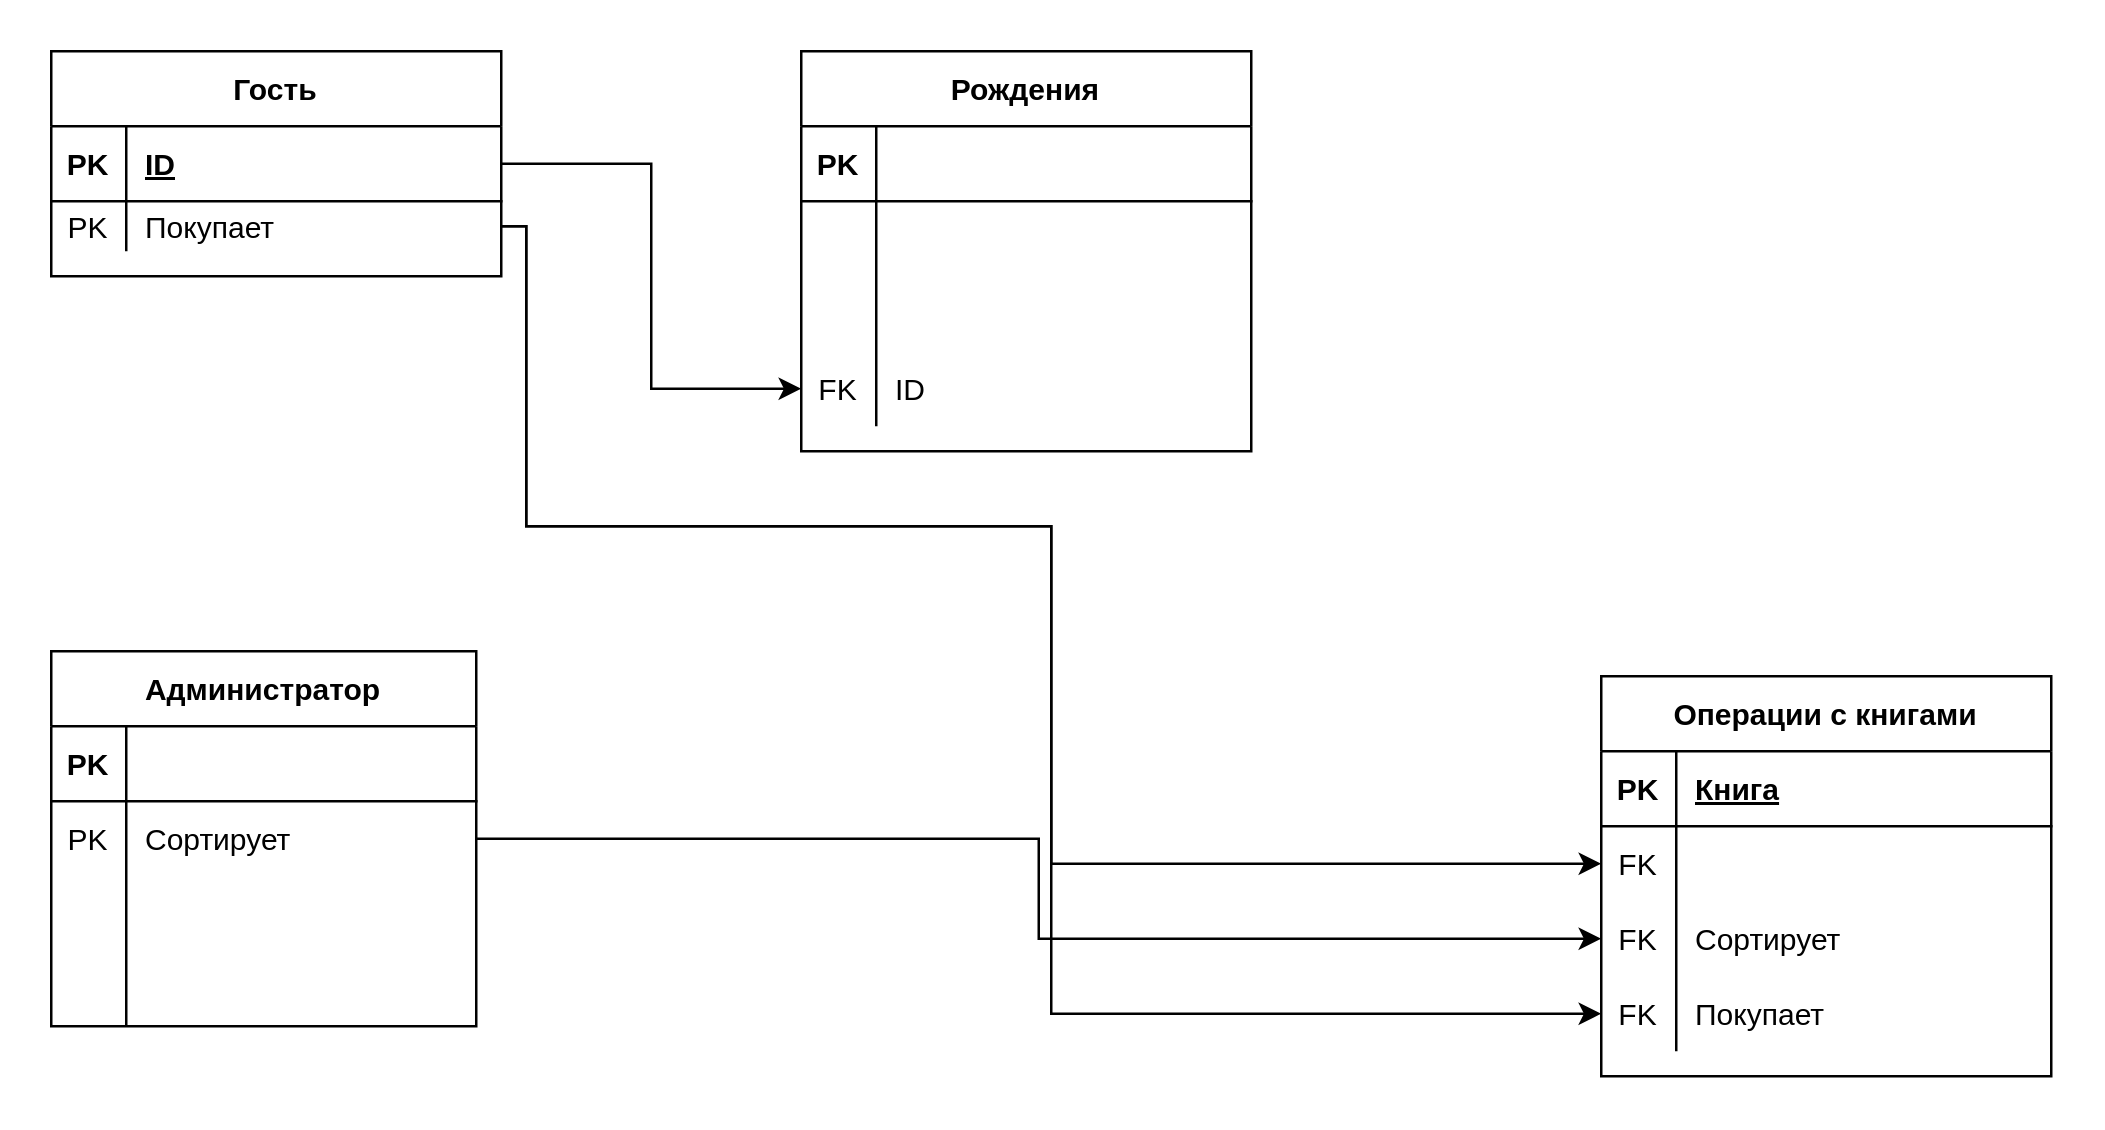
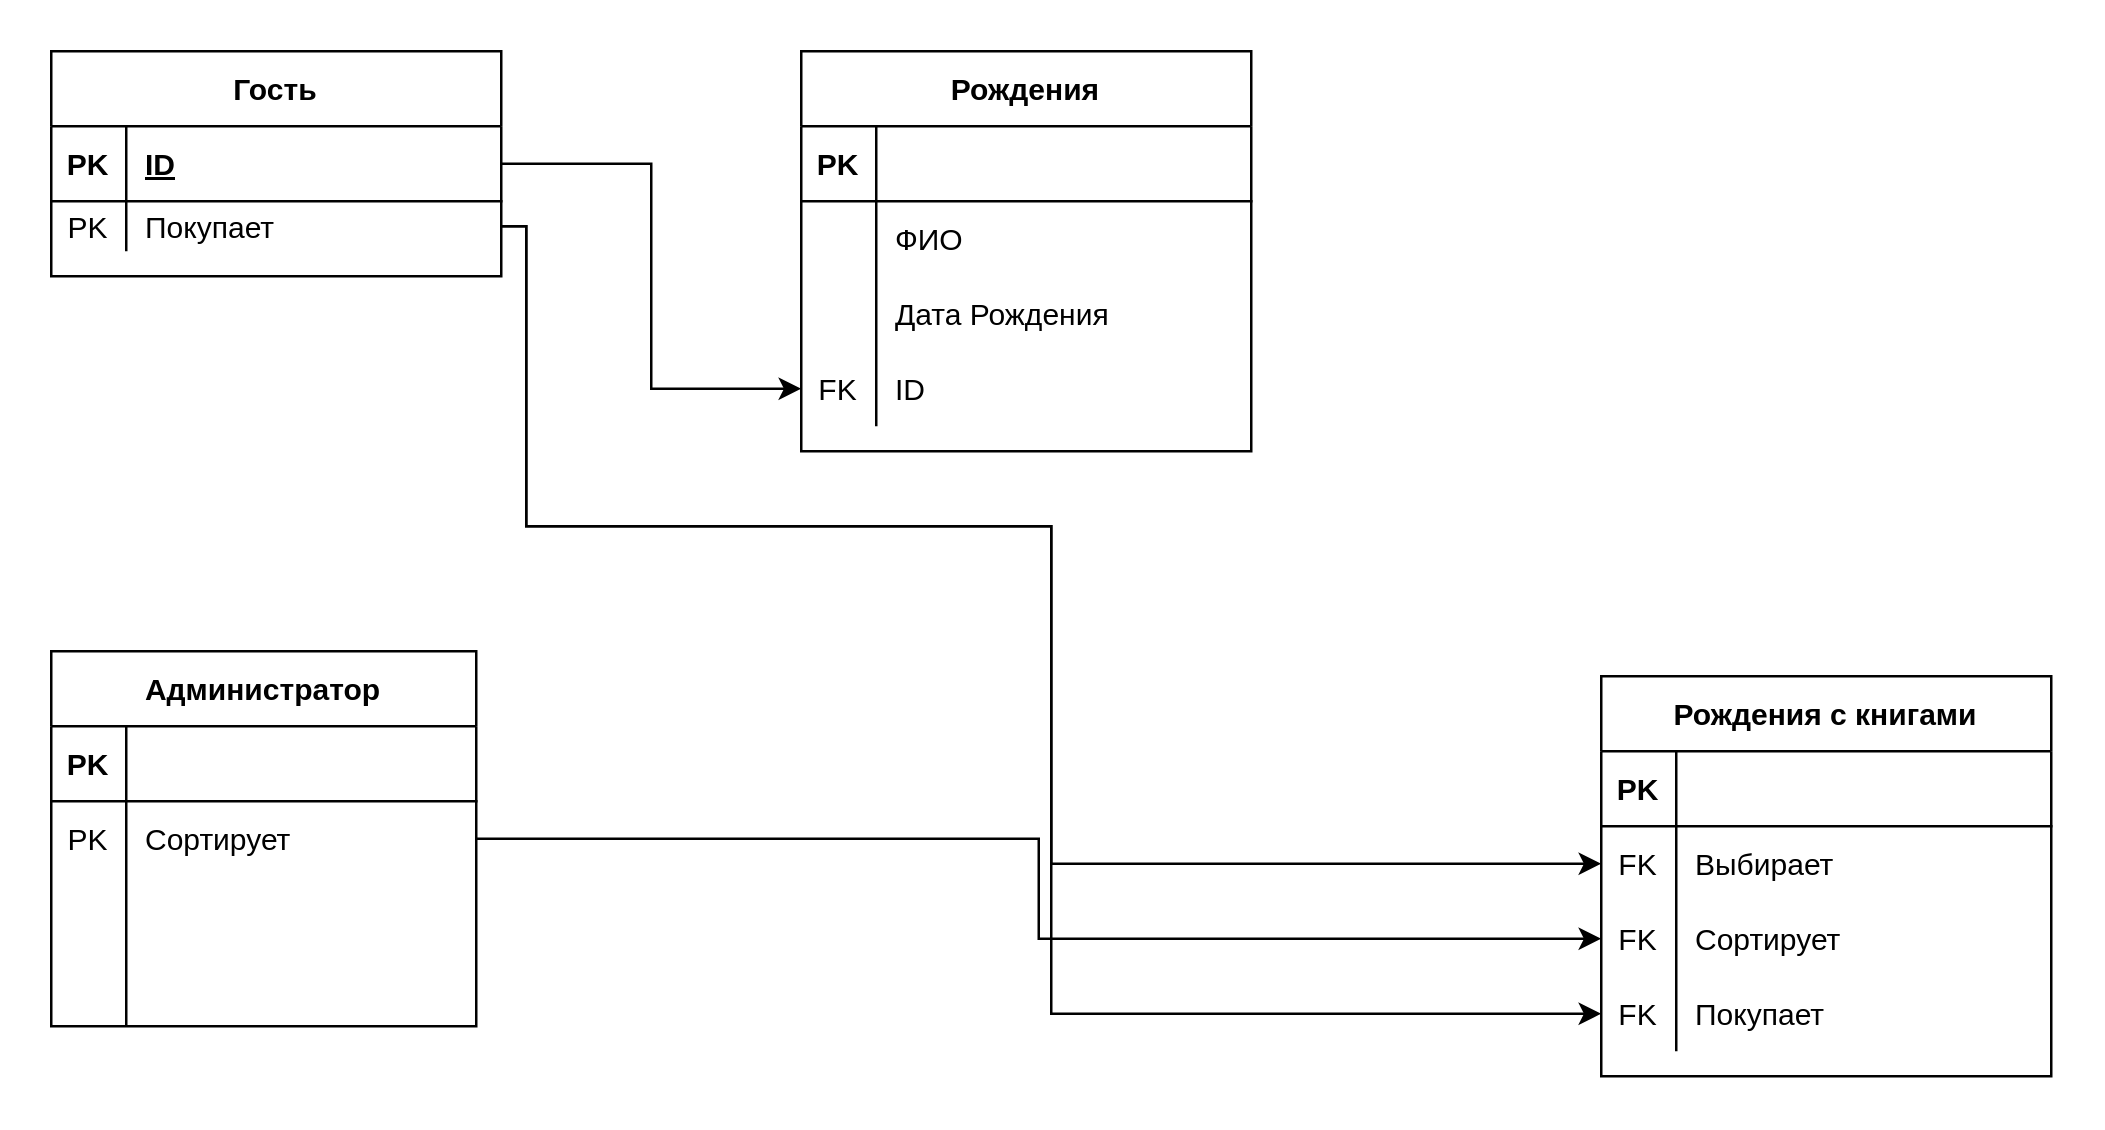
node "ФИО": added
node "Дата Рождения": added
node "Операции с книгами": label "Операции с книгами" -> "Рождения с книгами"
node "Книга": removed
node "Выбирает": added
